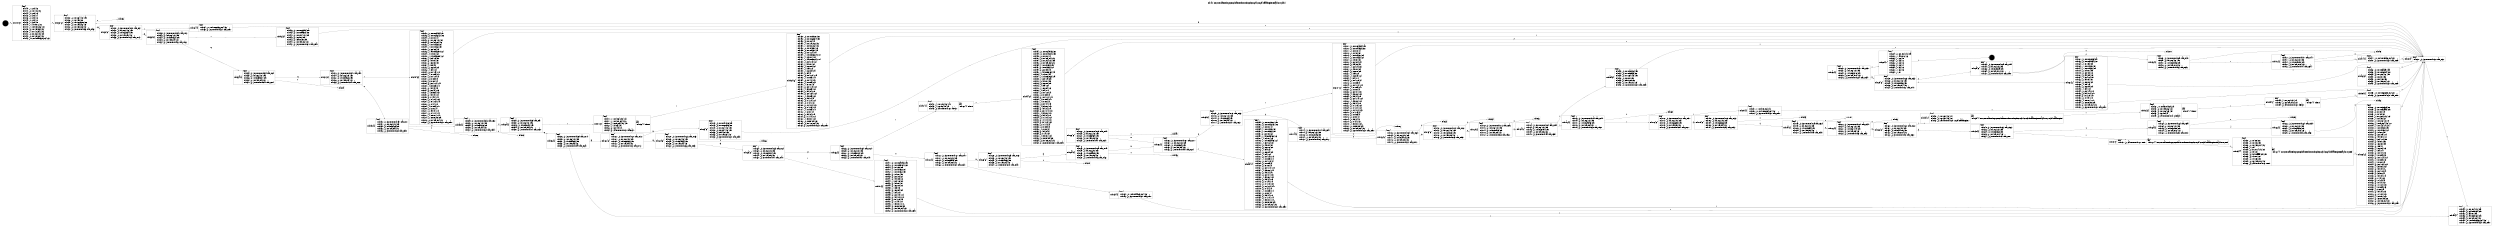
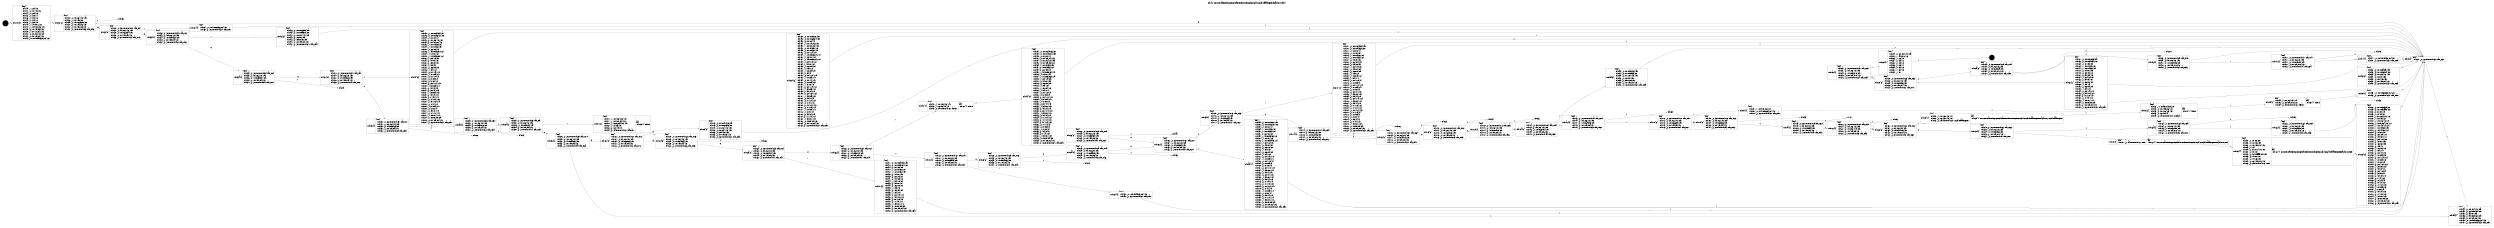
edge "0x401b70 [30]" -> "0x401b8e [166]": now "0x401b70 [30]" -> "0x40161e [28]"
